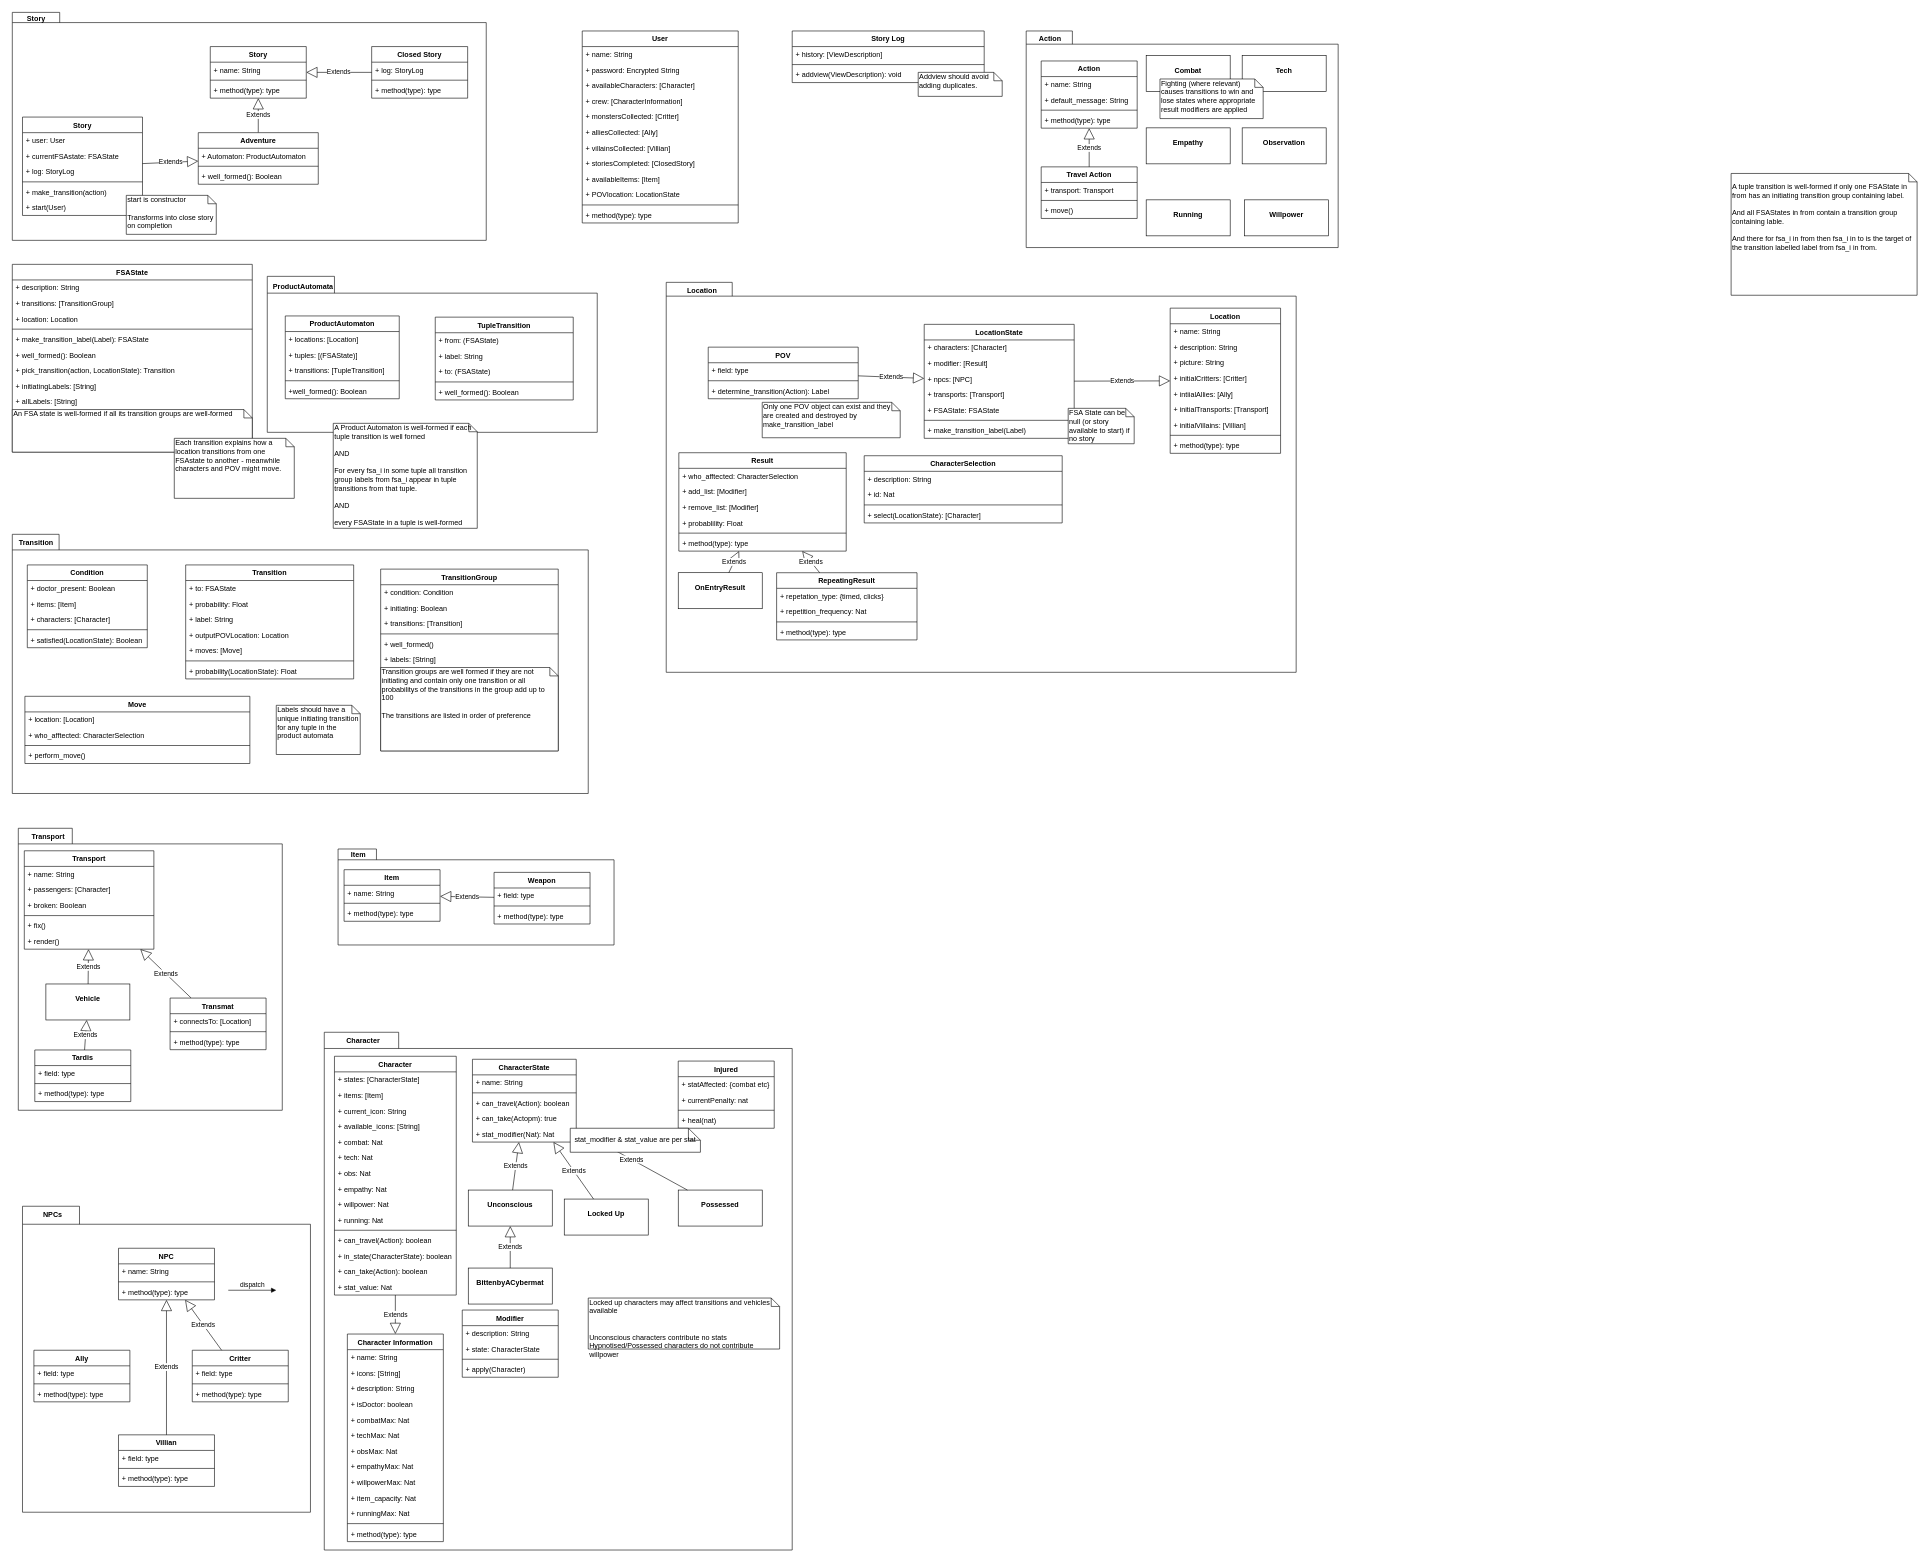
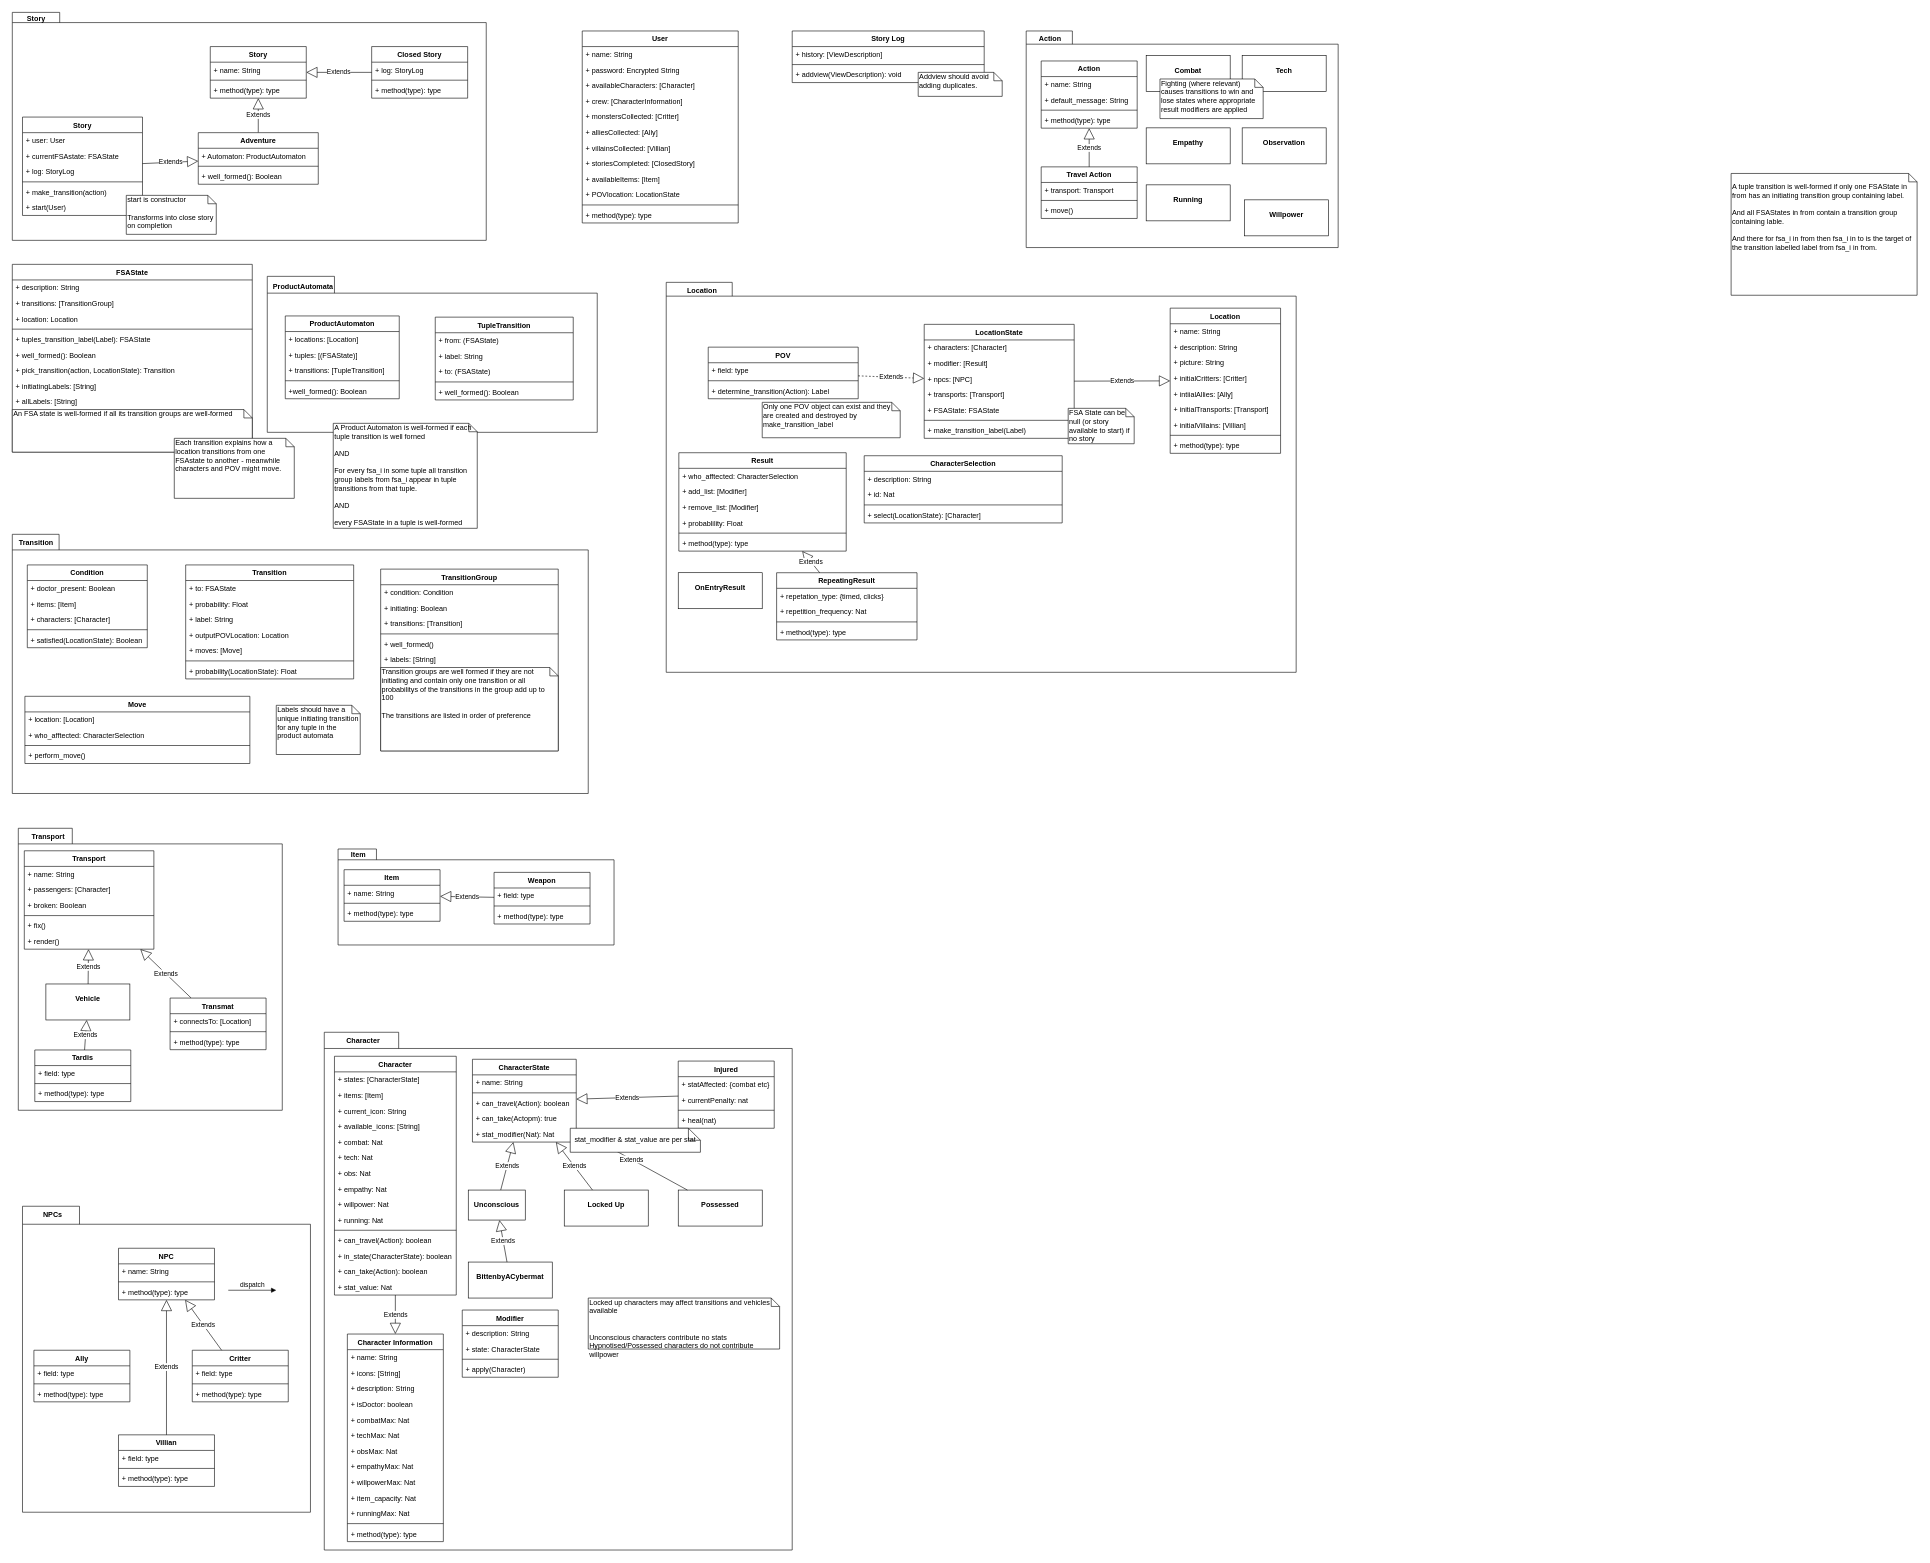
node "Running": moved (1188, 218) -> (1188, 203)
node "+ make_transition_label(Label): FSAState": label "+ make_transition_label(Label): FSAState" -> "+ tuples_transition_label(Label): FSAState"
edge "POV" -> "LocationState": style solid -> dashed
edge "OnEntryResult" -> "Result": removed, label "Extends"
edge "Injured" -> "CharacterState": added, label "Extends"
node "Unconscious": size 84x36 -> 57x30
node "Locked Up": moved (606, 1217) -> (606, 1208)
node "BittenbyACybermat": moved (510, 1286) -> (510, 1280)
